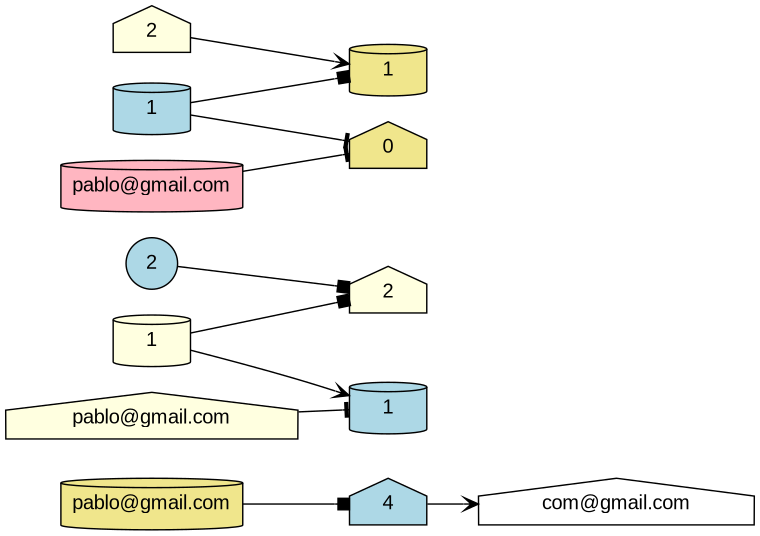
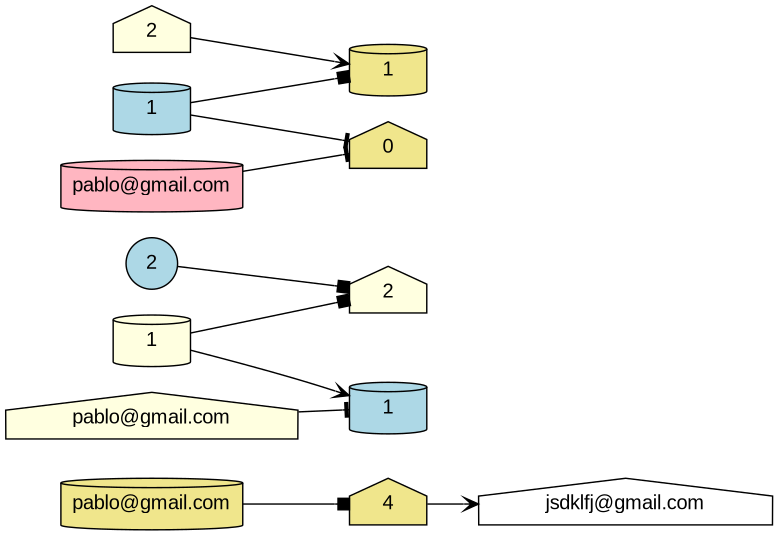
node "4": fillcolor lightblue -> khaki
node "com@gmail.com": label "com@gmail.com" -> "jsdklfj@gmail.com"
